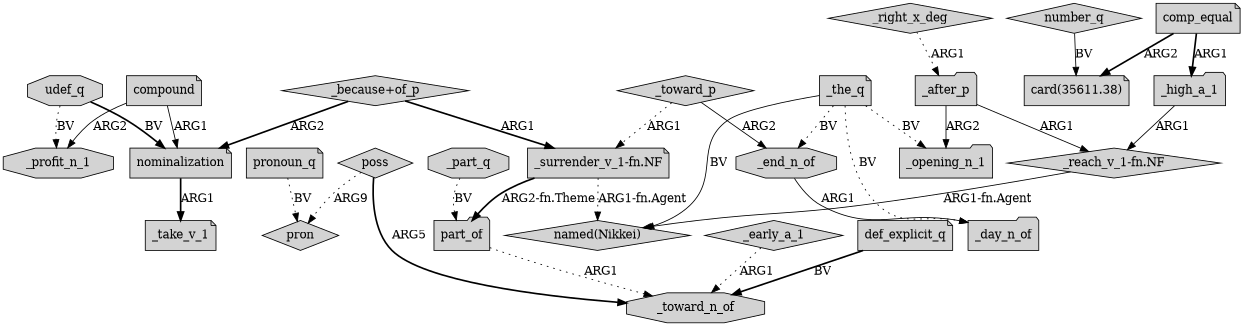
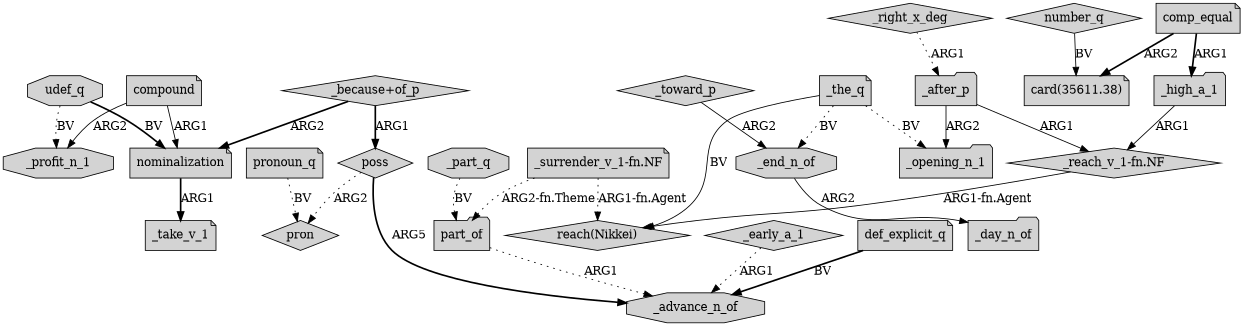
edge "_because+of_p" -> "_surrender_v_1-fn.NF": now "_because+of_p" -> "poss"
edge "_toward_p" -> "_surrender_v_1-fn.NF": removed, label "ARG1"
edge "_surrender_v_1-fn.NF" -> "part_of": style bold -> dotted
edge "_the_q" -> "_day_n_of": removed, label "BV"
edge "poss" -> "pron": label "ARG9" -> "ARG2"
edge "_end_n_of" -> "_day_n_of": label "ARG1" -> "ARG2"
node "named(Nikkei)": label "named(Nikkei)" -> "reach(Nikkei)"
node "_toward_n_of": label "_toward_n_of" -> "_advance_n_of"
